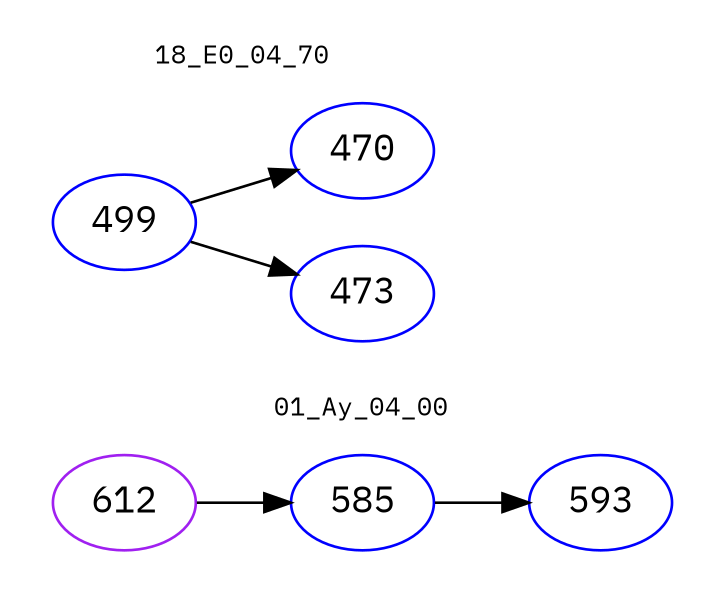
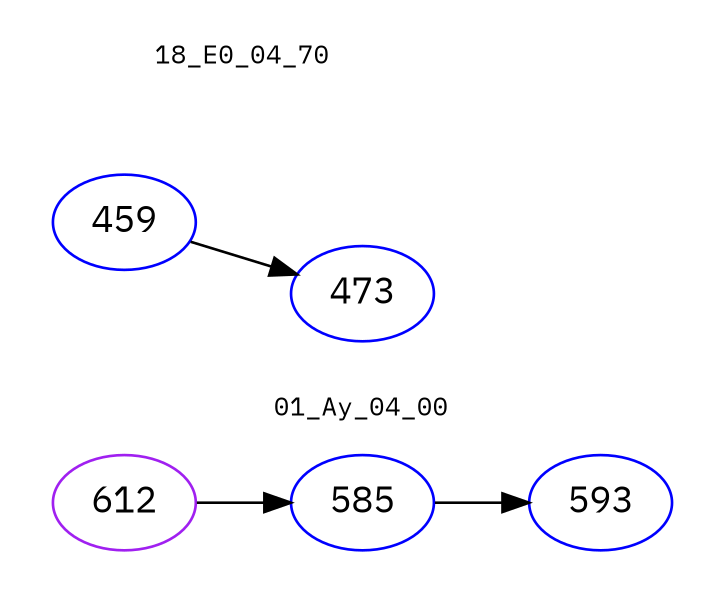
node "470": removed
node "499": label "499" -> "459"
